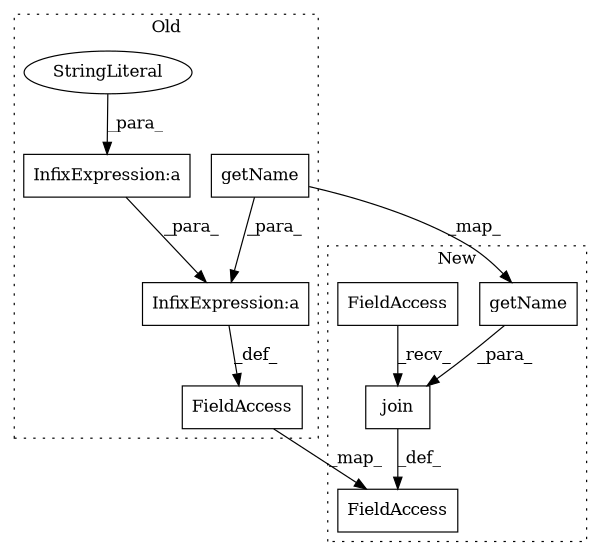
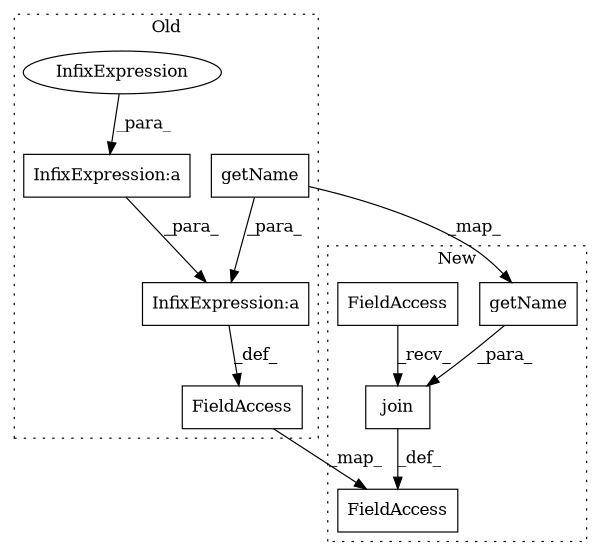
node "StringLiteral": label "StringLiteral" -> "InfixExpression"
